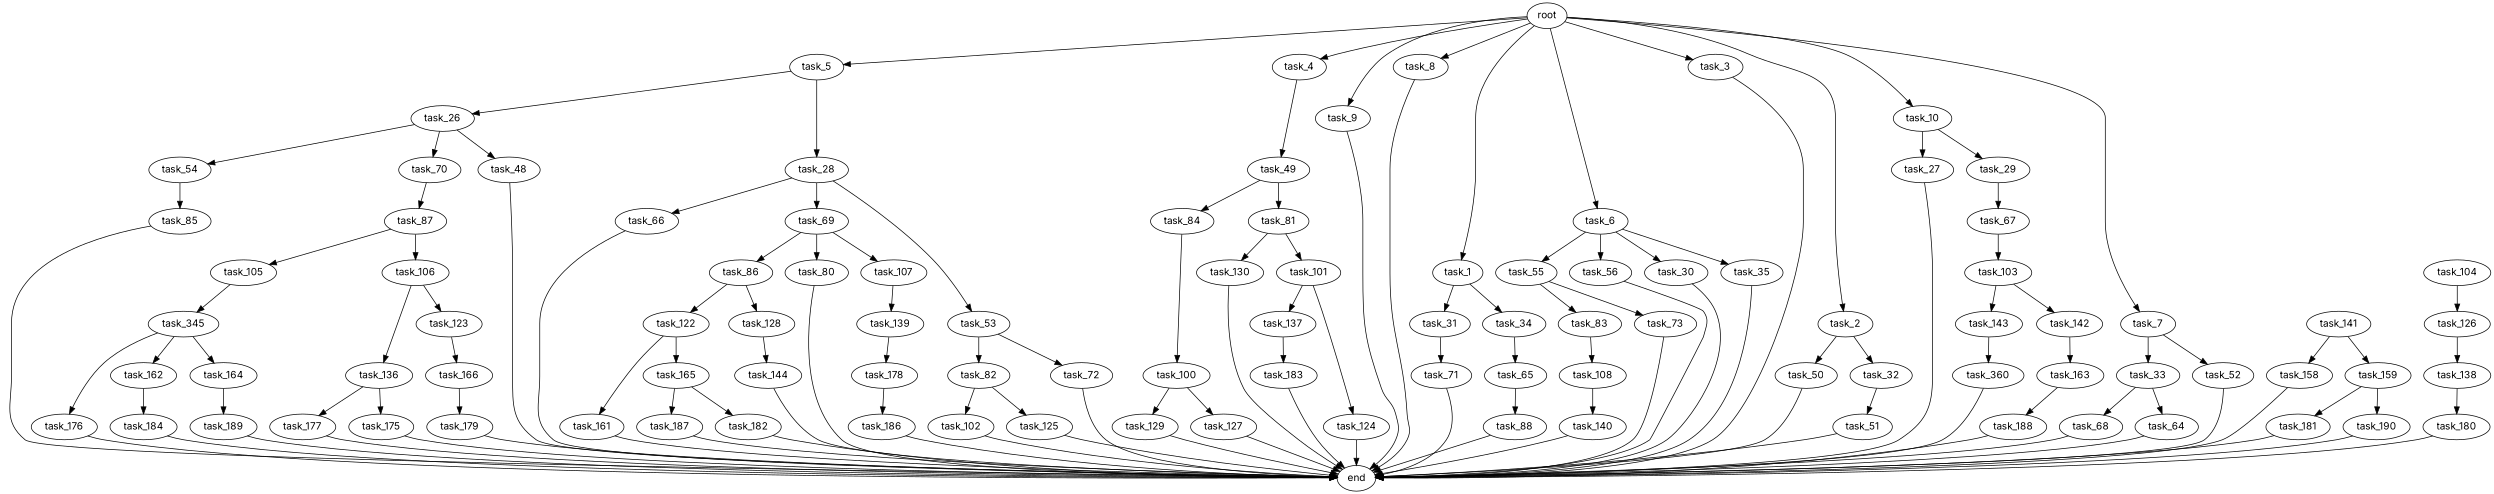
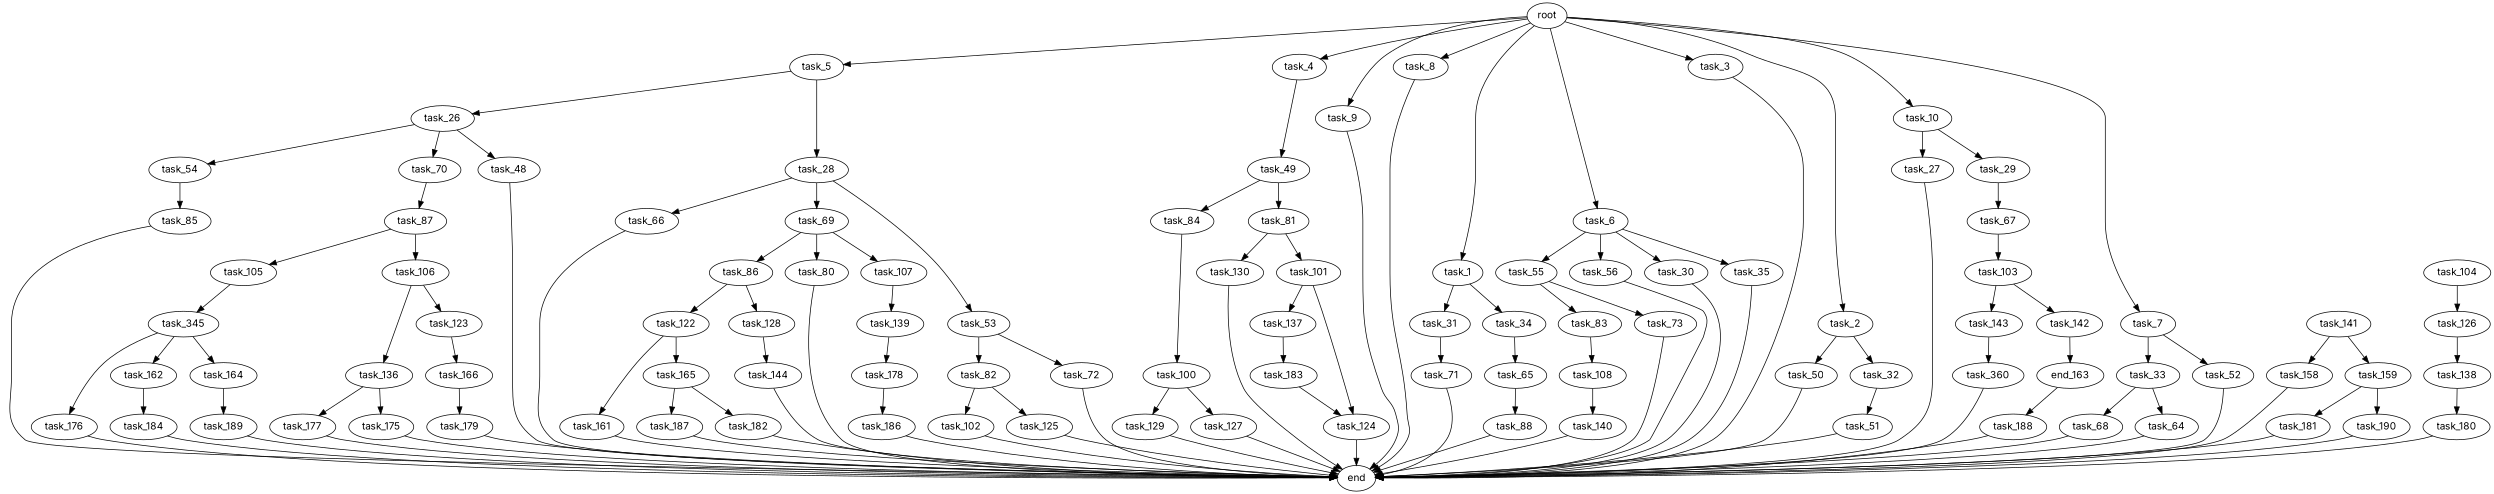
node "task_163": label "task_163" -> "end_163"
edge "task_183" -> "end": now "task_183" -> "task_124"
